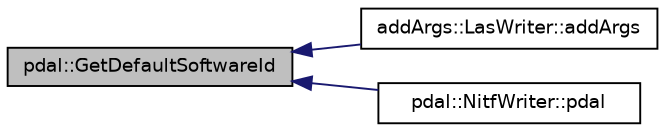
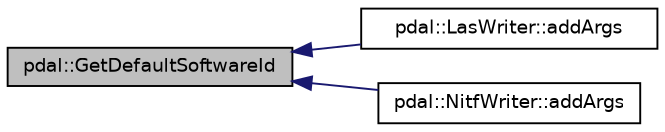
node "addArgs::LasWriter::addArgs": label "addArgs::LasWriter::addArgs" -> "pdal::LasWriter::addArgs"
node "pdal::NitfWriter::pdal": label "pdal::NitfWriter::pdal" -> "pdal::NitfWriter::addArgs"
